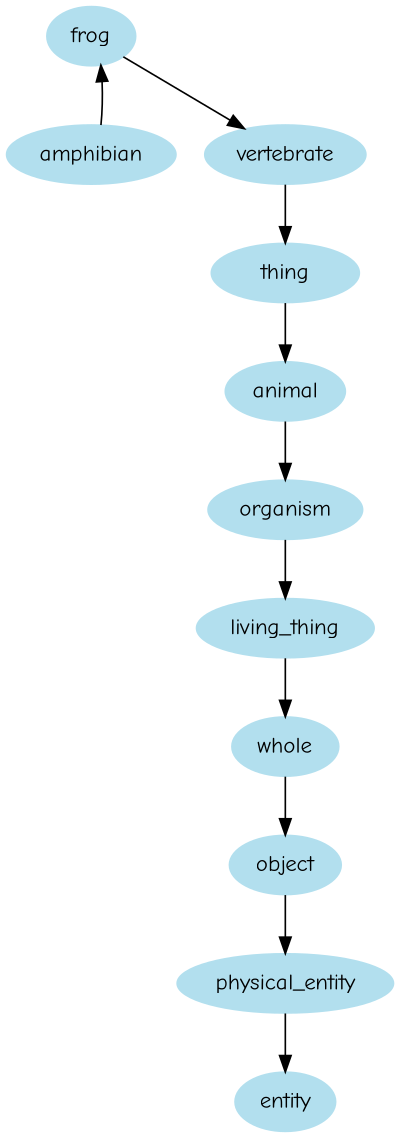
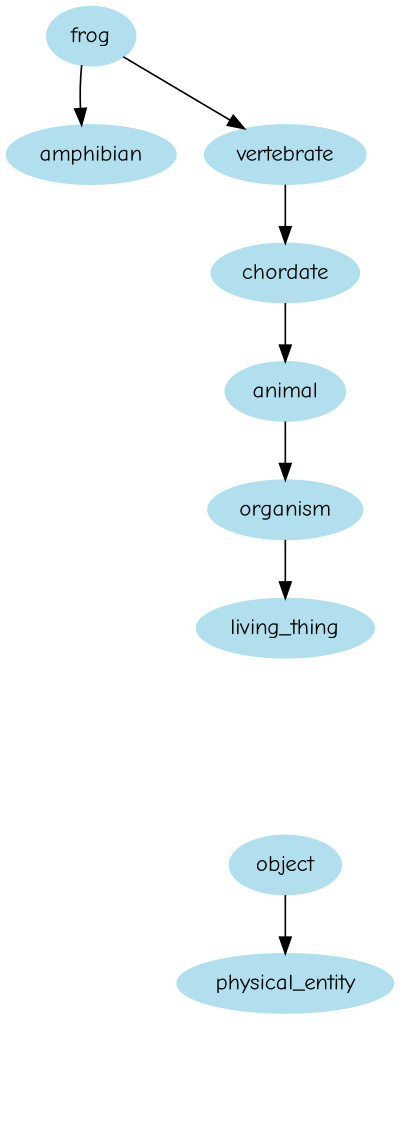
edge "amphibian" -> "frog": reversed
node "thing": label "thing" -> "chordate"
node "whole": removed
node "entity": removed
